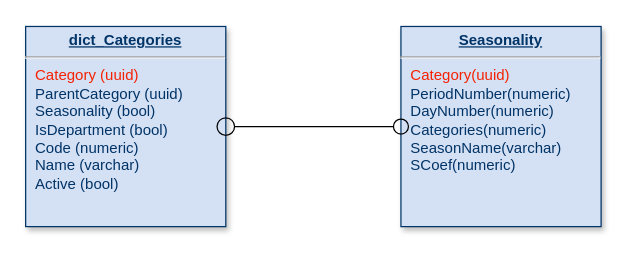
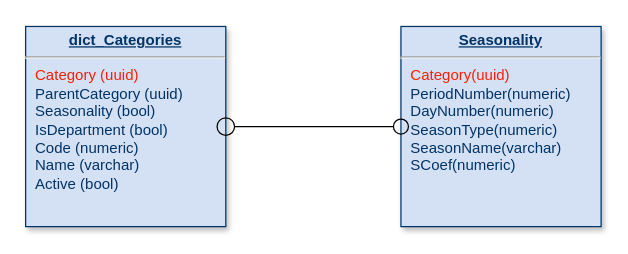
node "Seasonality Category(uuid) PeriodNumber(numeric) DayNumber(numeric) Categories(numeric) SeasonName(varchar) SCoef(numeric)": label "Seasonality Category(uuid) PeriodNumber(numeric) DayNumber(numeric) Categories(numeric) SeasonName(varchar) SCoef(numeric)" -> "Seasonality Category(uuid) PeriodNumber(numeric) DayNumber(numeric) SeasonType(numeric) SeasonName(varchar) SCoef(numeric)"
